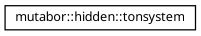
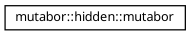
node "mutabor::hidden::tonsystem": label "mutabor::hidden::tonsystem" -> "mutabor::hidden::mutabor"
